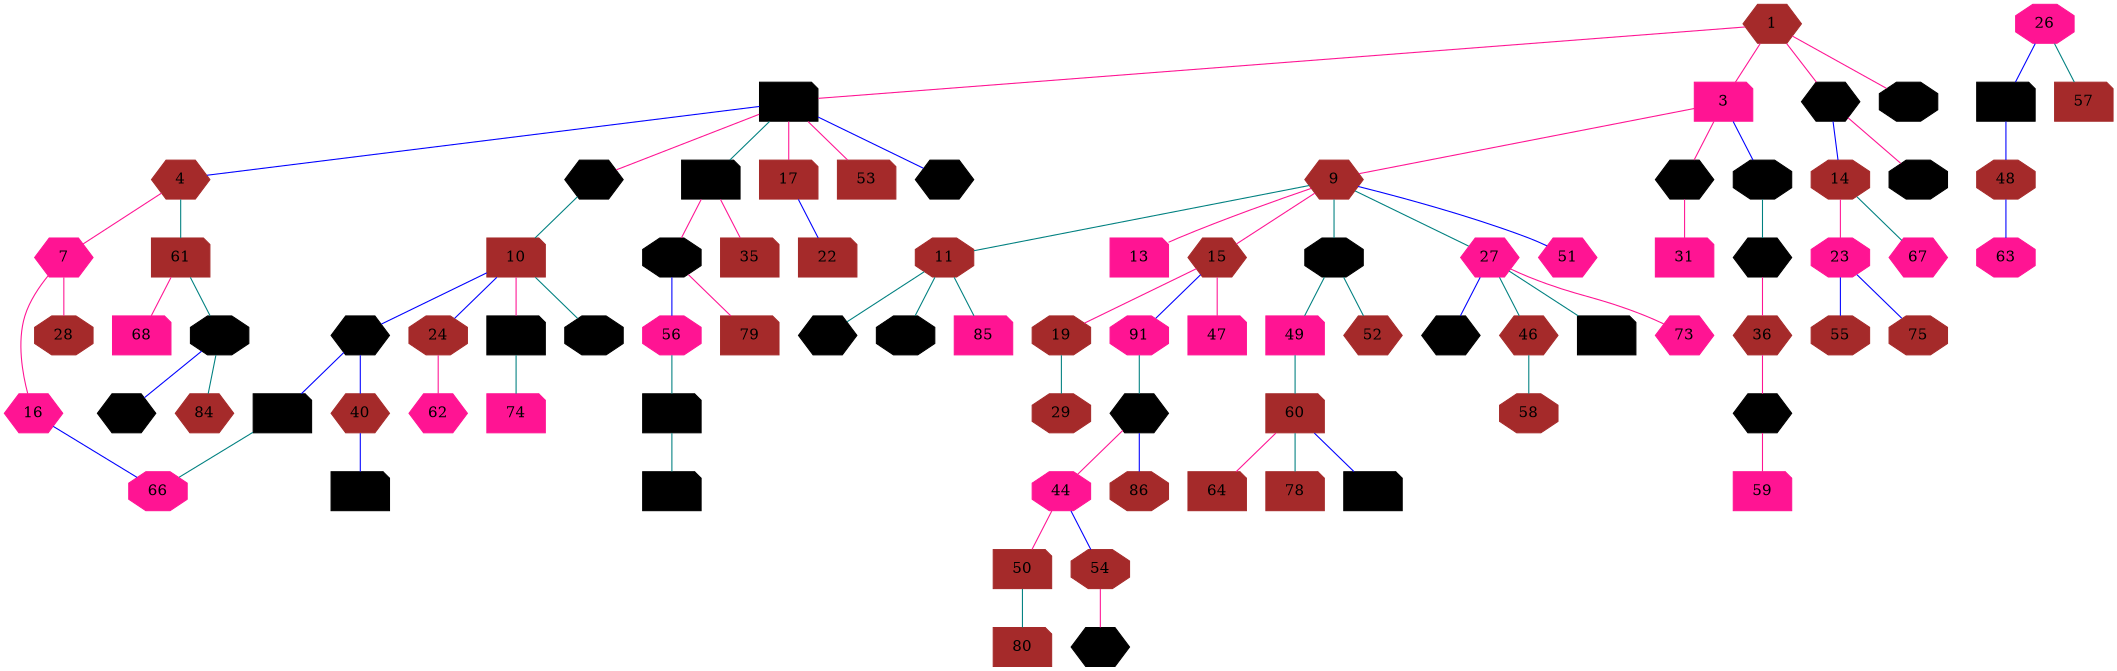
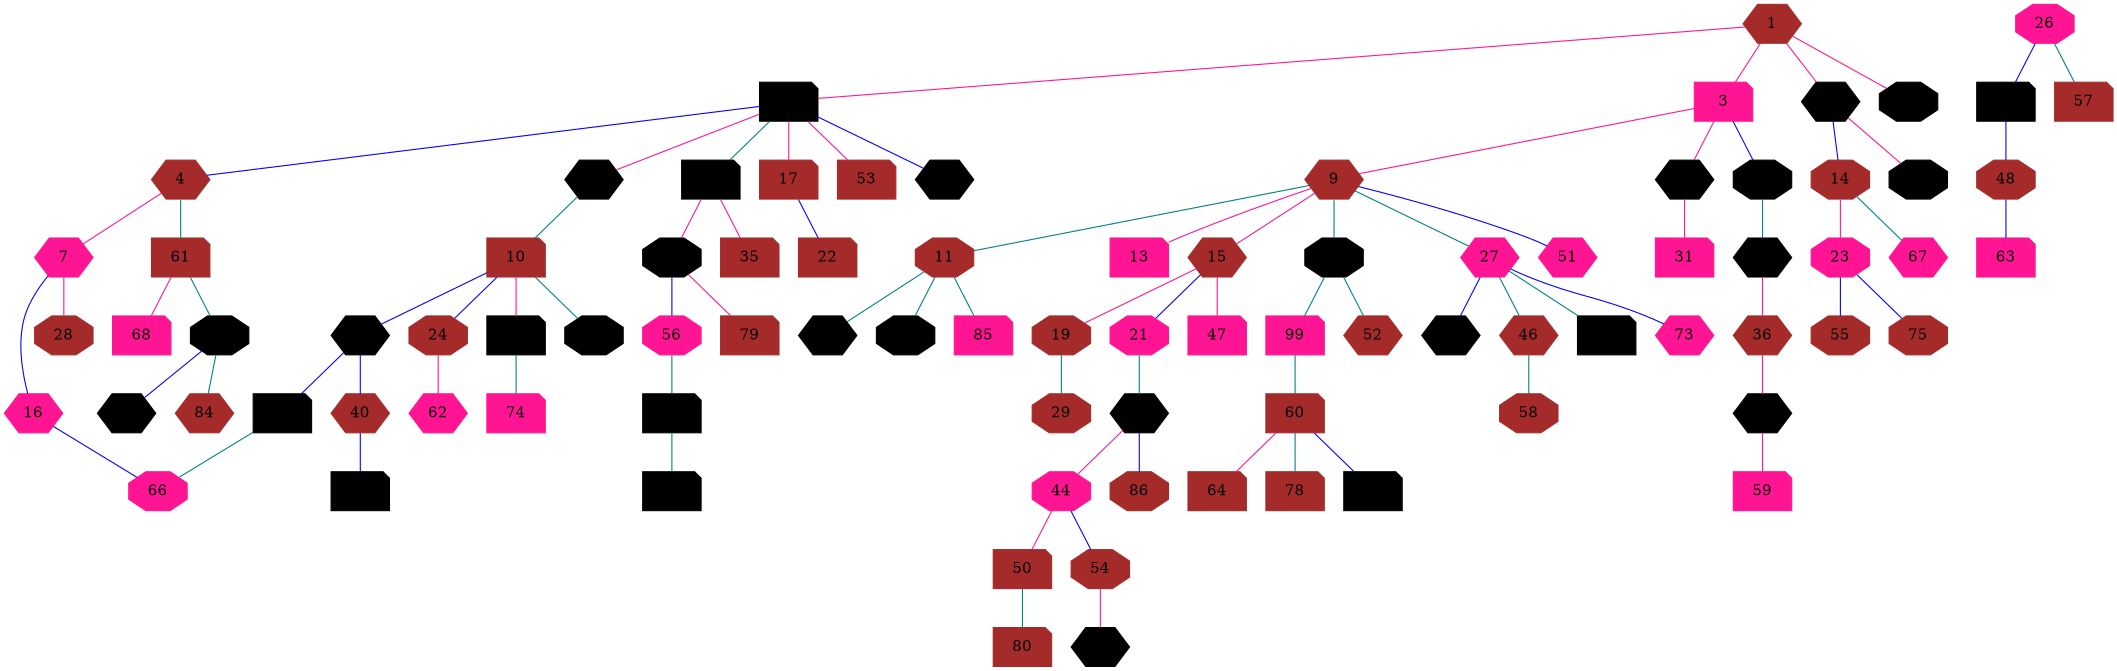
node "63": shape octagon -> note
edge "27" -- "73": color deeppink -> blue
edge "7" -- "16": color deeppink -> blue
node "91": label "91" -> "21"
node "49": label "49" -> "99"
